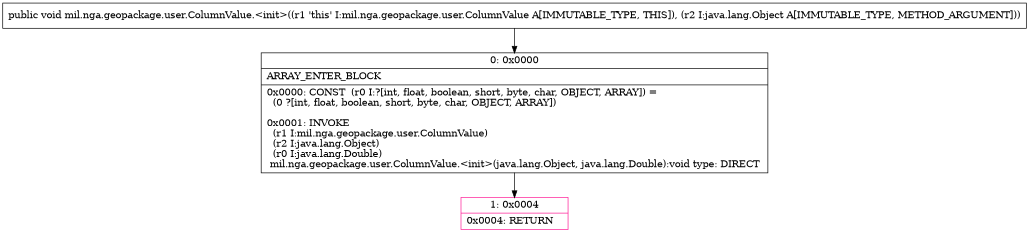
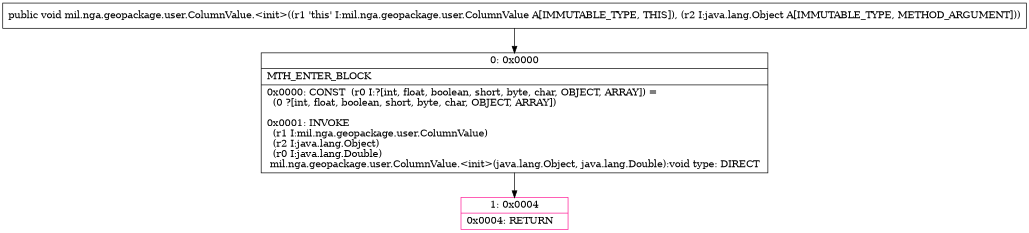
node "0: 0x0000": text "ARRAY_ENTER_BLOCK" -> "MTH_ENTER_BLOCK"
